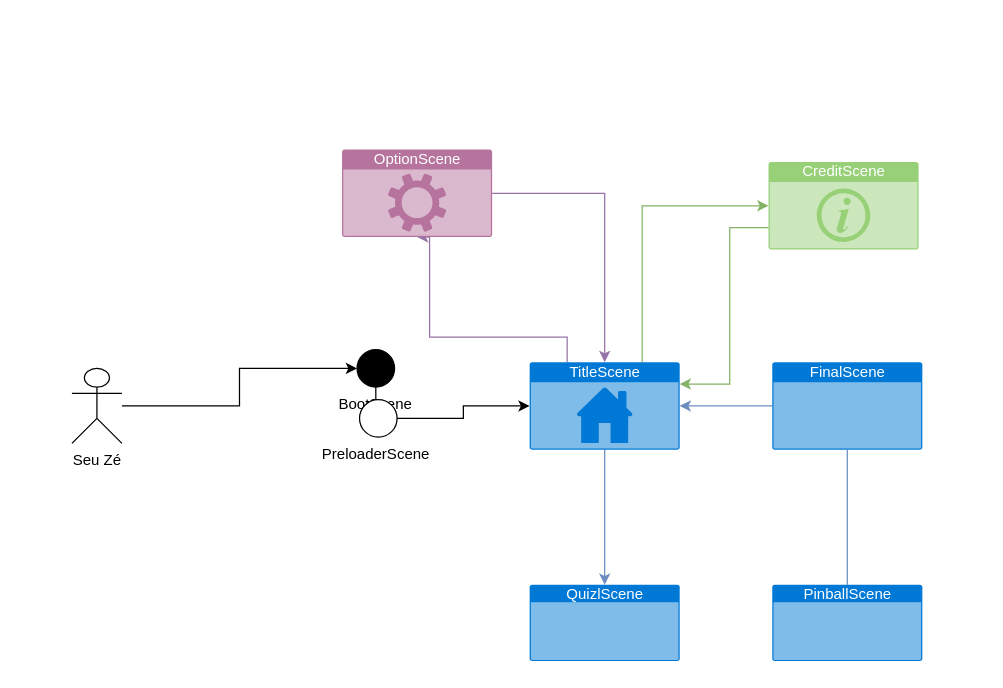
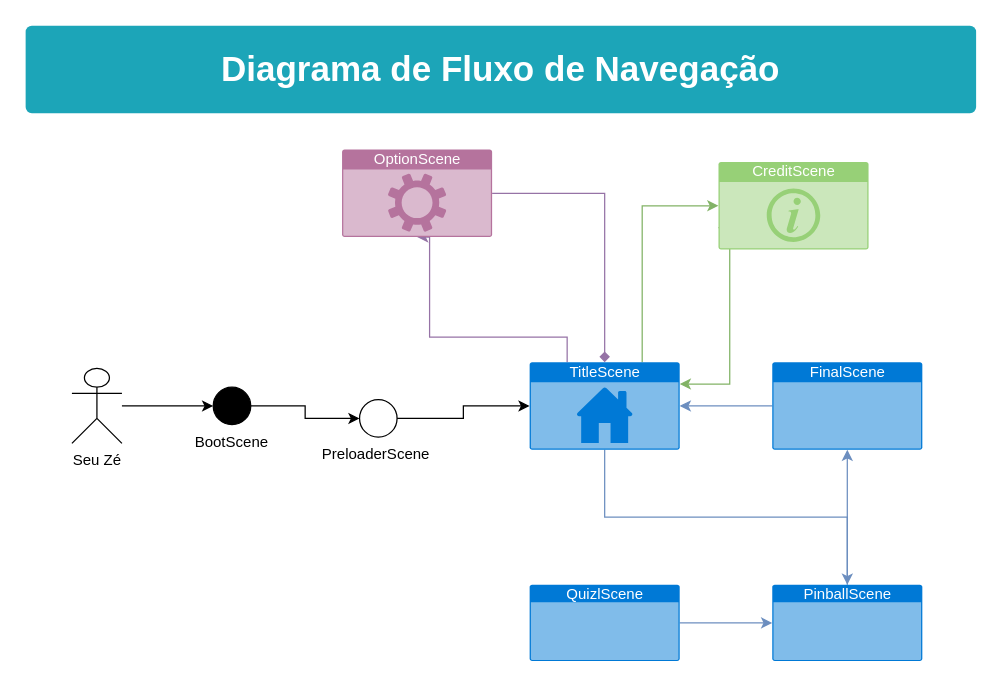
node "Diagrama de Fluxo de Navegação": added
node "CreditScene": moved (843, 206) -> (793, 206)
edge "OptionScene" -> "TitleScene": arrowhead classic -> diamond
node "BootScene": moved (376, 368) -> (232, 406)
edge "FinalScene" -- "PinballScene": arrowhead none -> classic
edge "TitleScene" -> "QuizlScene": now "TitleScene" -> "PinballScene"
edge "QuizlScene" -> "PinballScene": added
